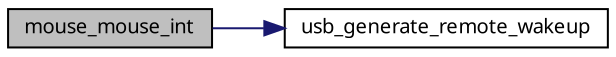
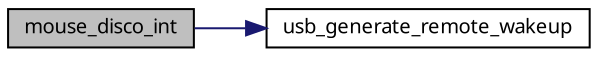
node "mouse_mouse_int": label "mouse_mouse_int" -> "mouse_disco_int"
